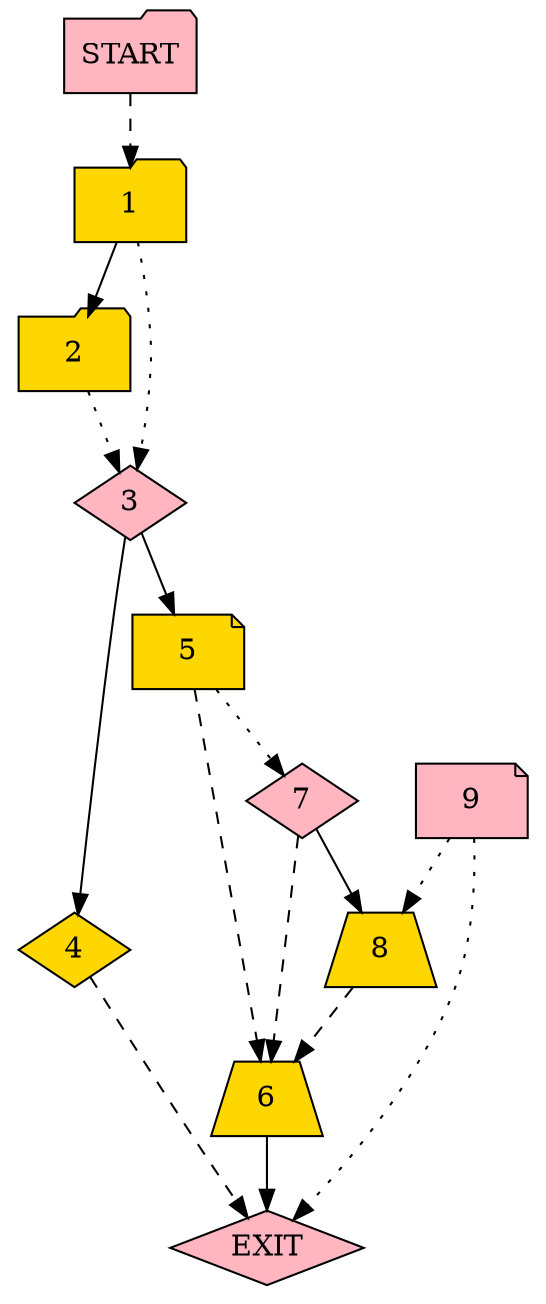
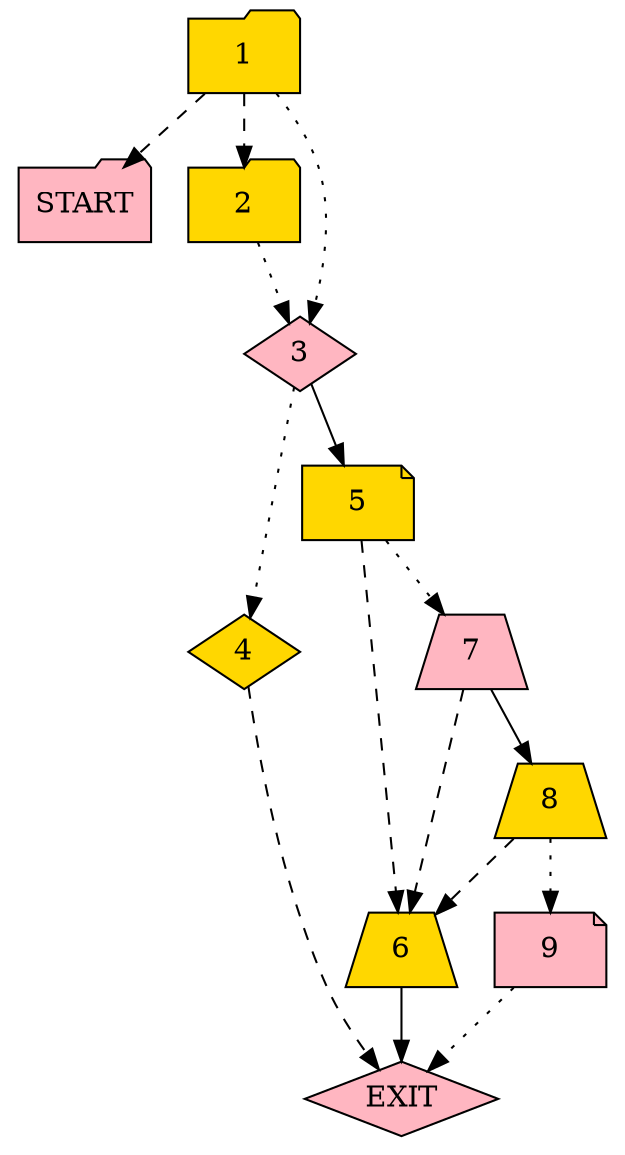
edge "START" -> "1": reversed
edge "1" -> "2": style solid -> dashed
edge "3" -> "4": style solid -> dotted
node "7": shape diamond -> trapezium
edge "9" -> "8": reversed
